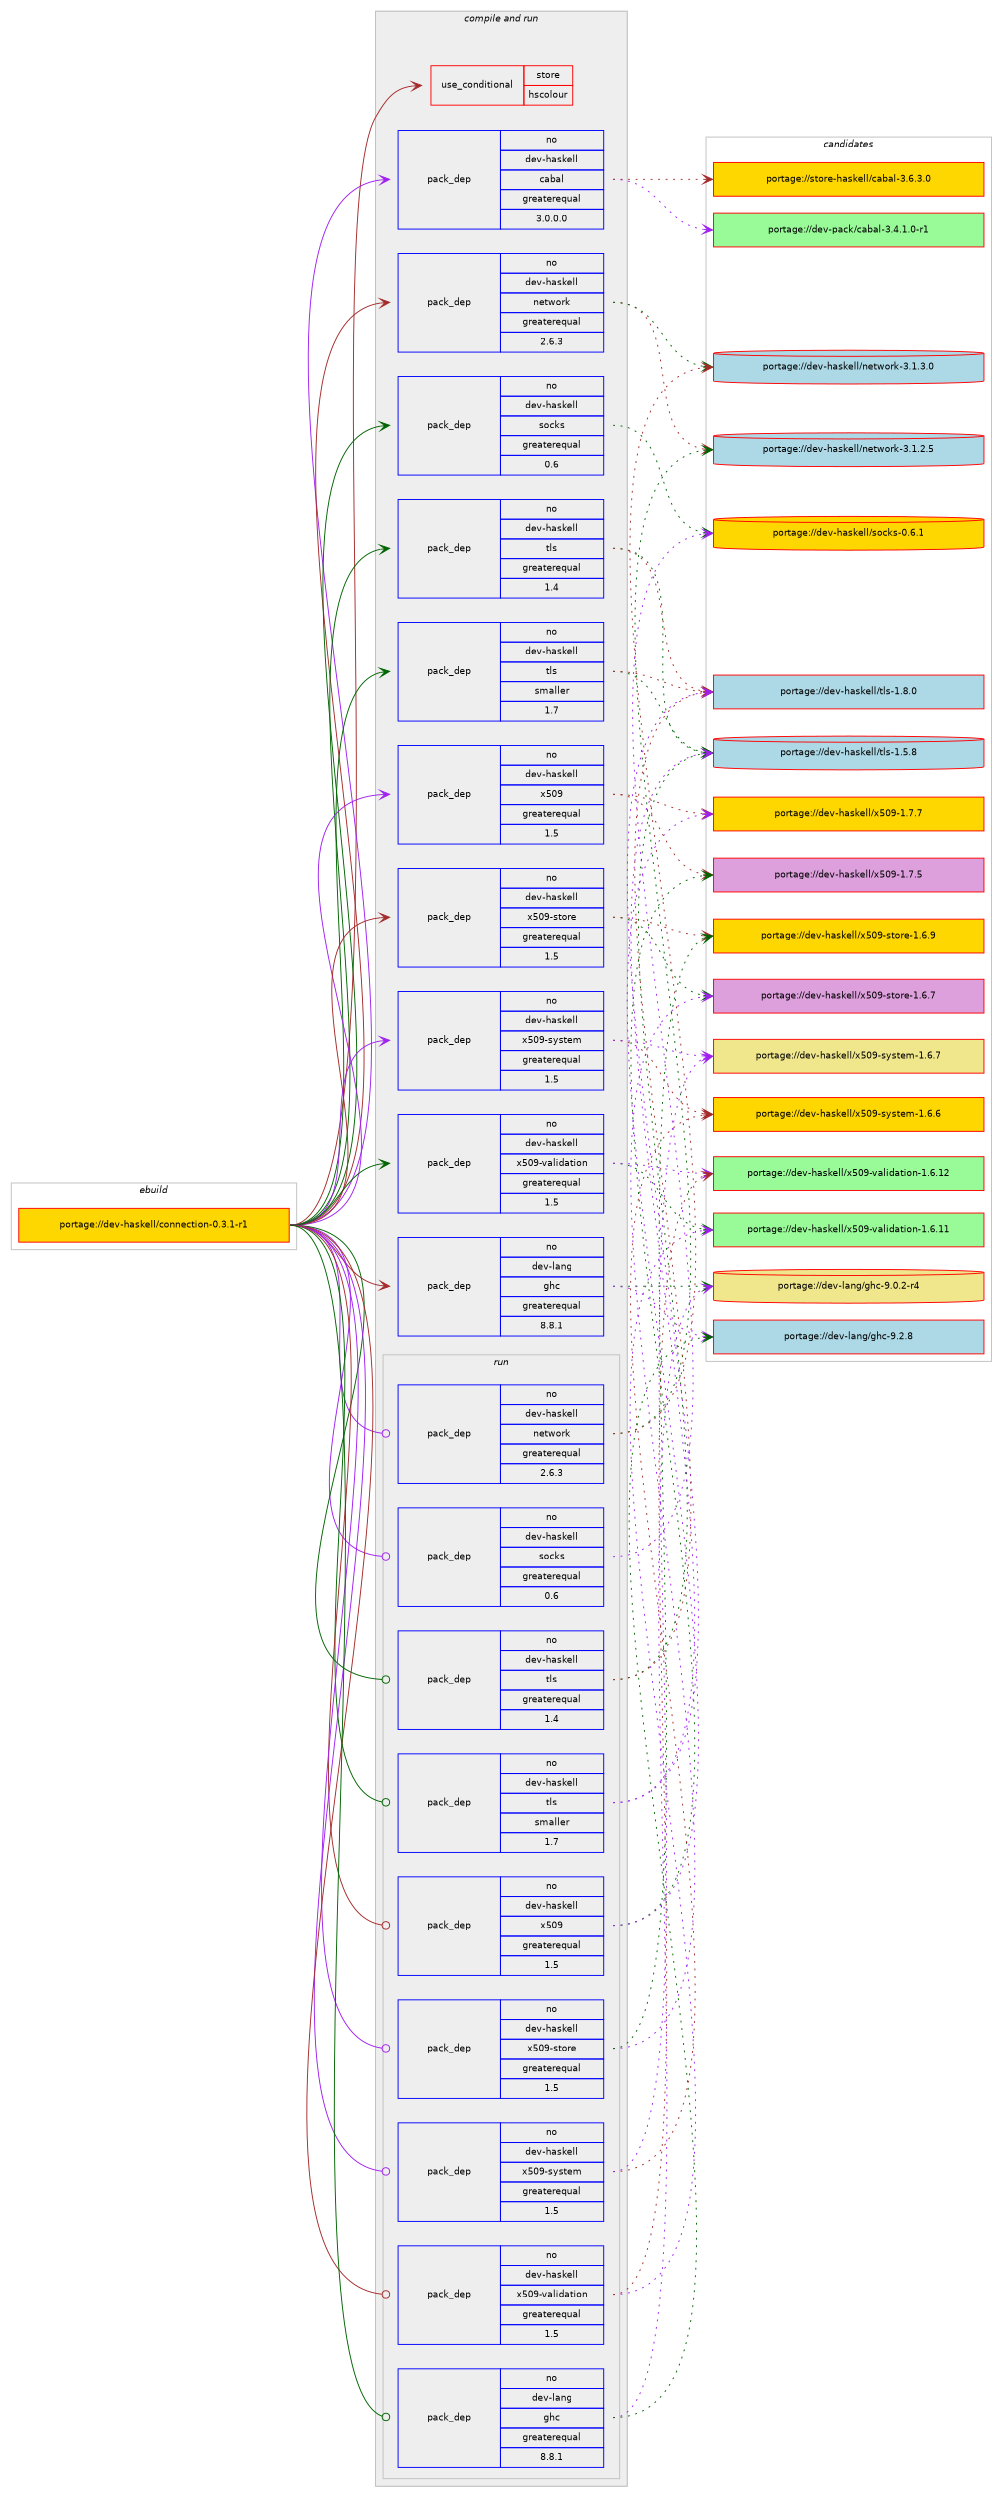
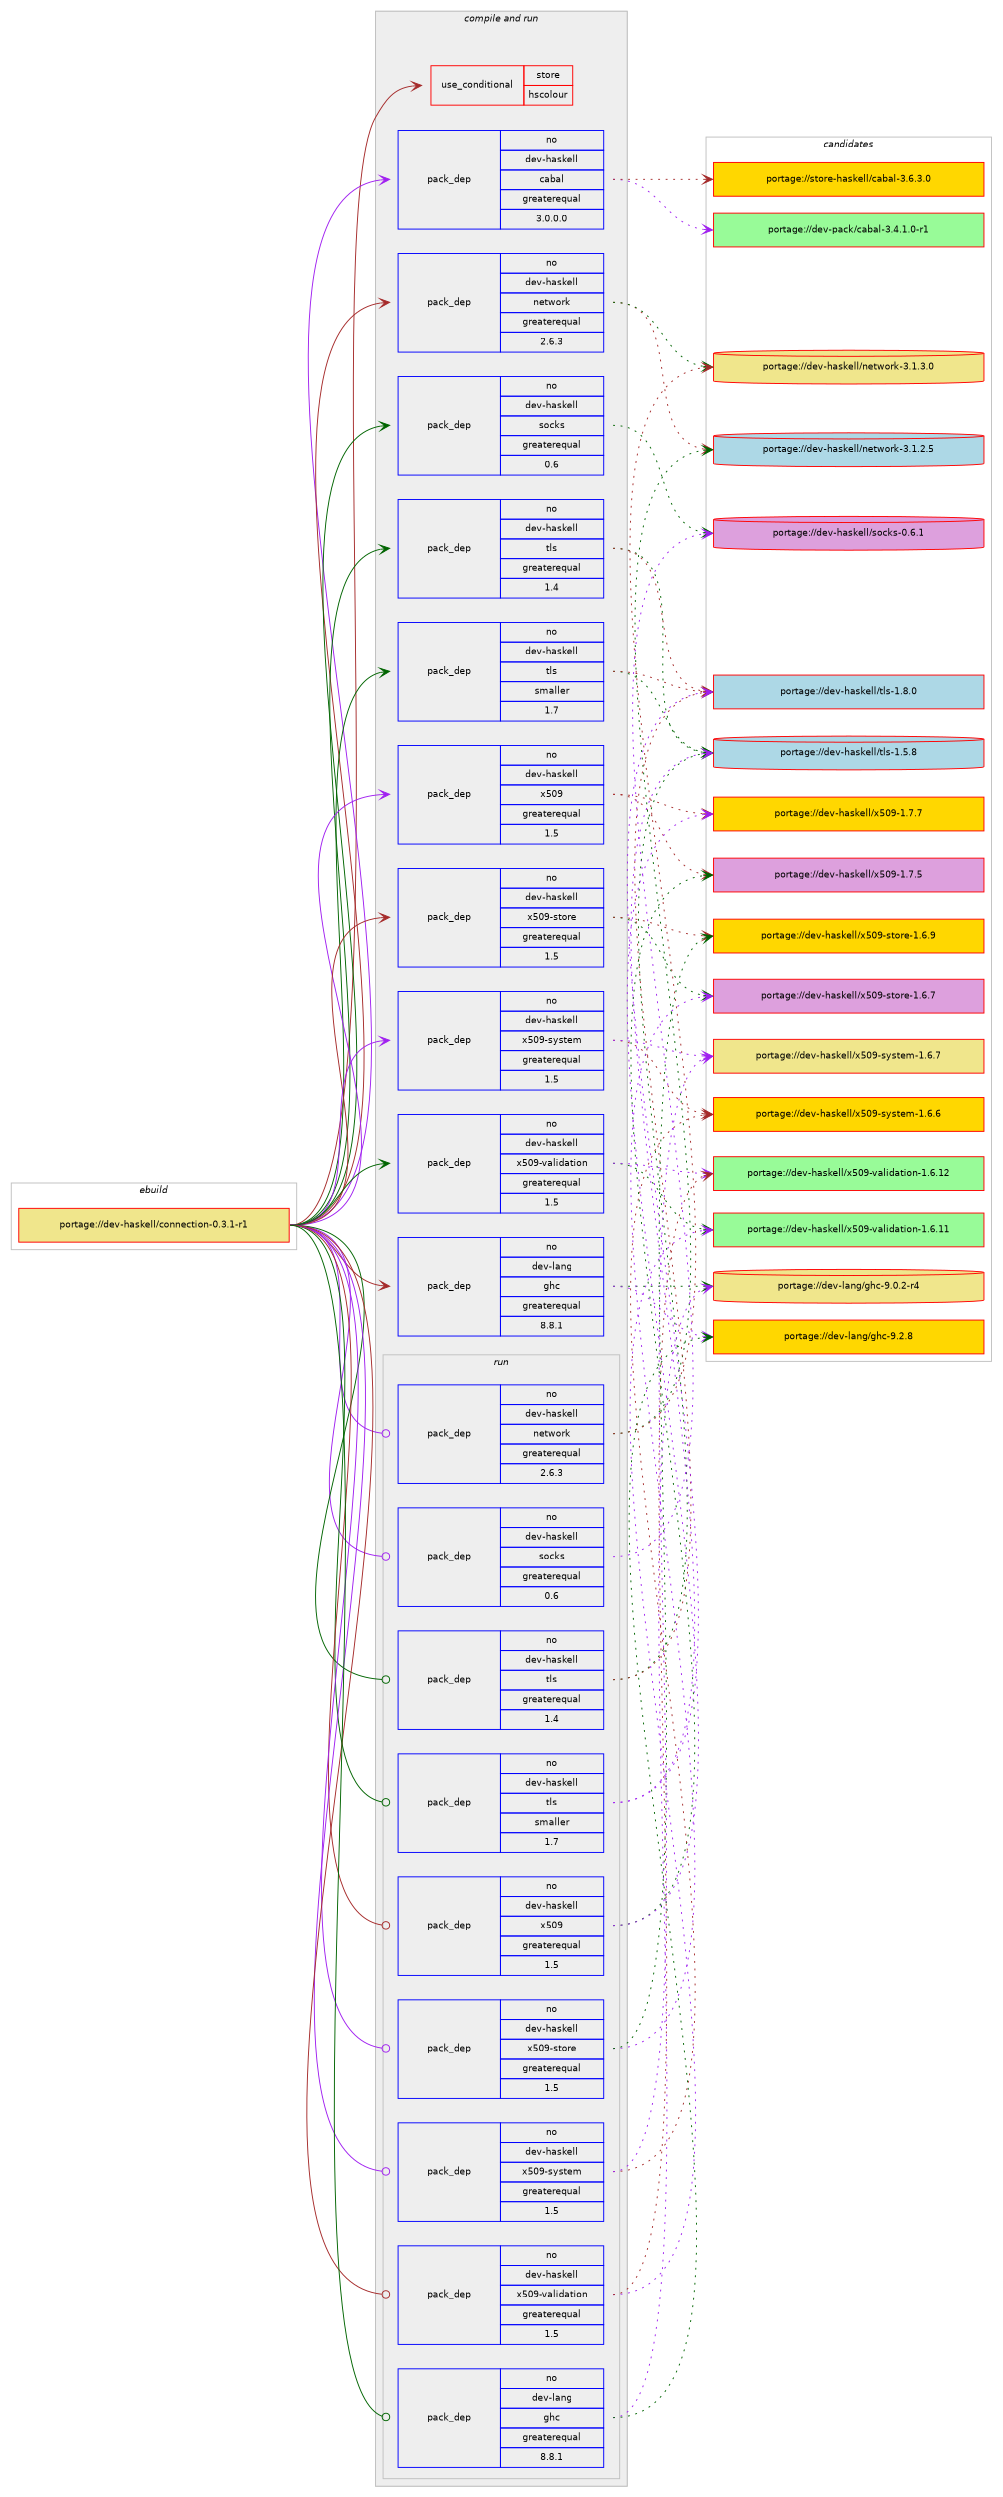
node "portage://dev-haskell/network-3.1.3.0": fillcolor lightblue -> khaki
node "portage://dev-haskell/socks-0.6.1": fillcolor gold -> plum
node "portage://dev-haskell/connection-0.3.1-r1": fillcolor gold -> khaki
node "portage://dev-lang/ghc-9.2.8": fillcolor lightblue -> gold
